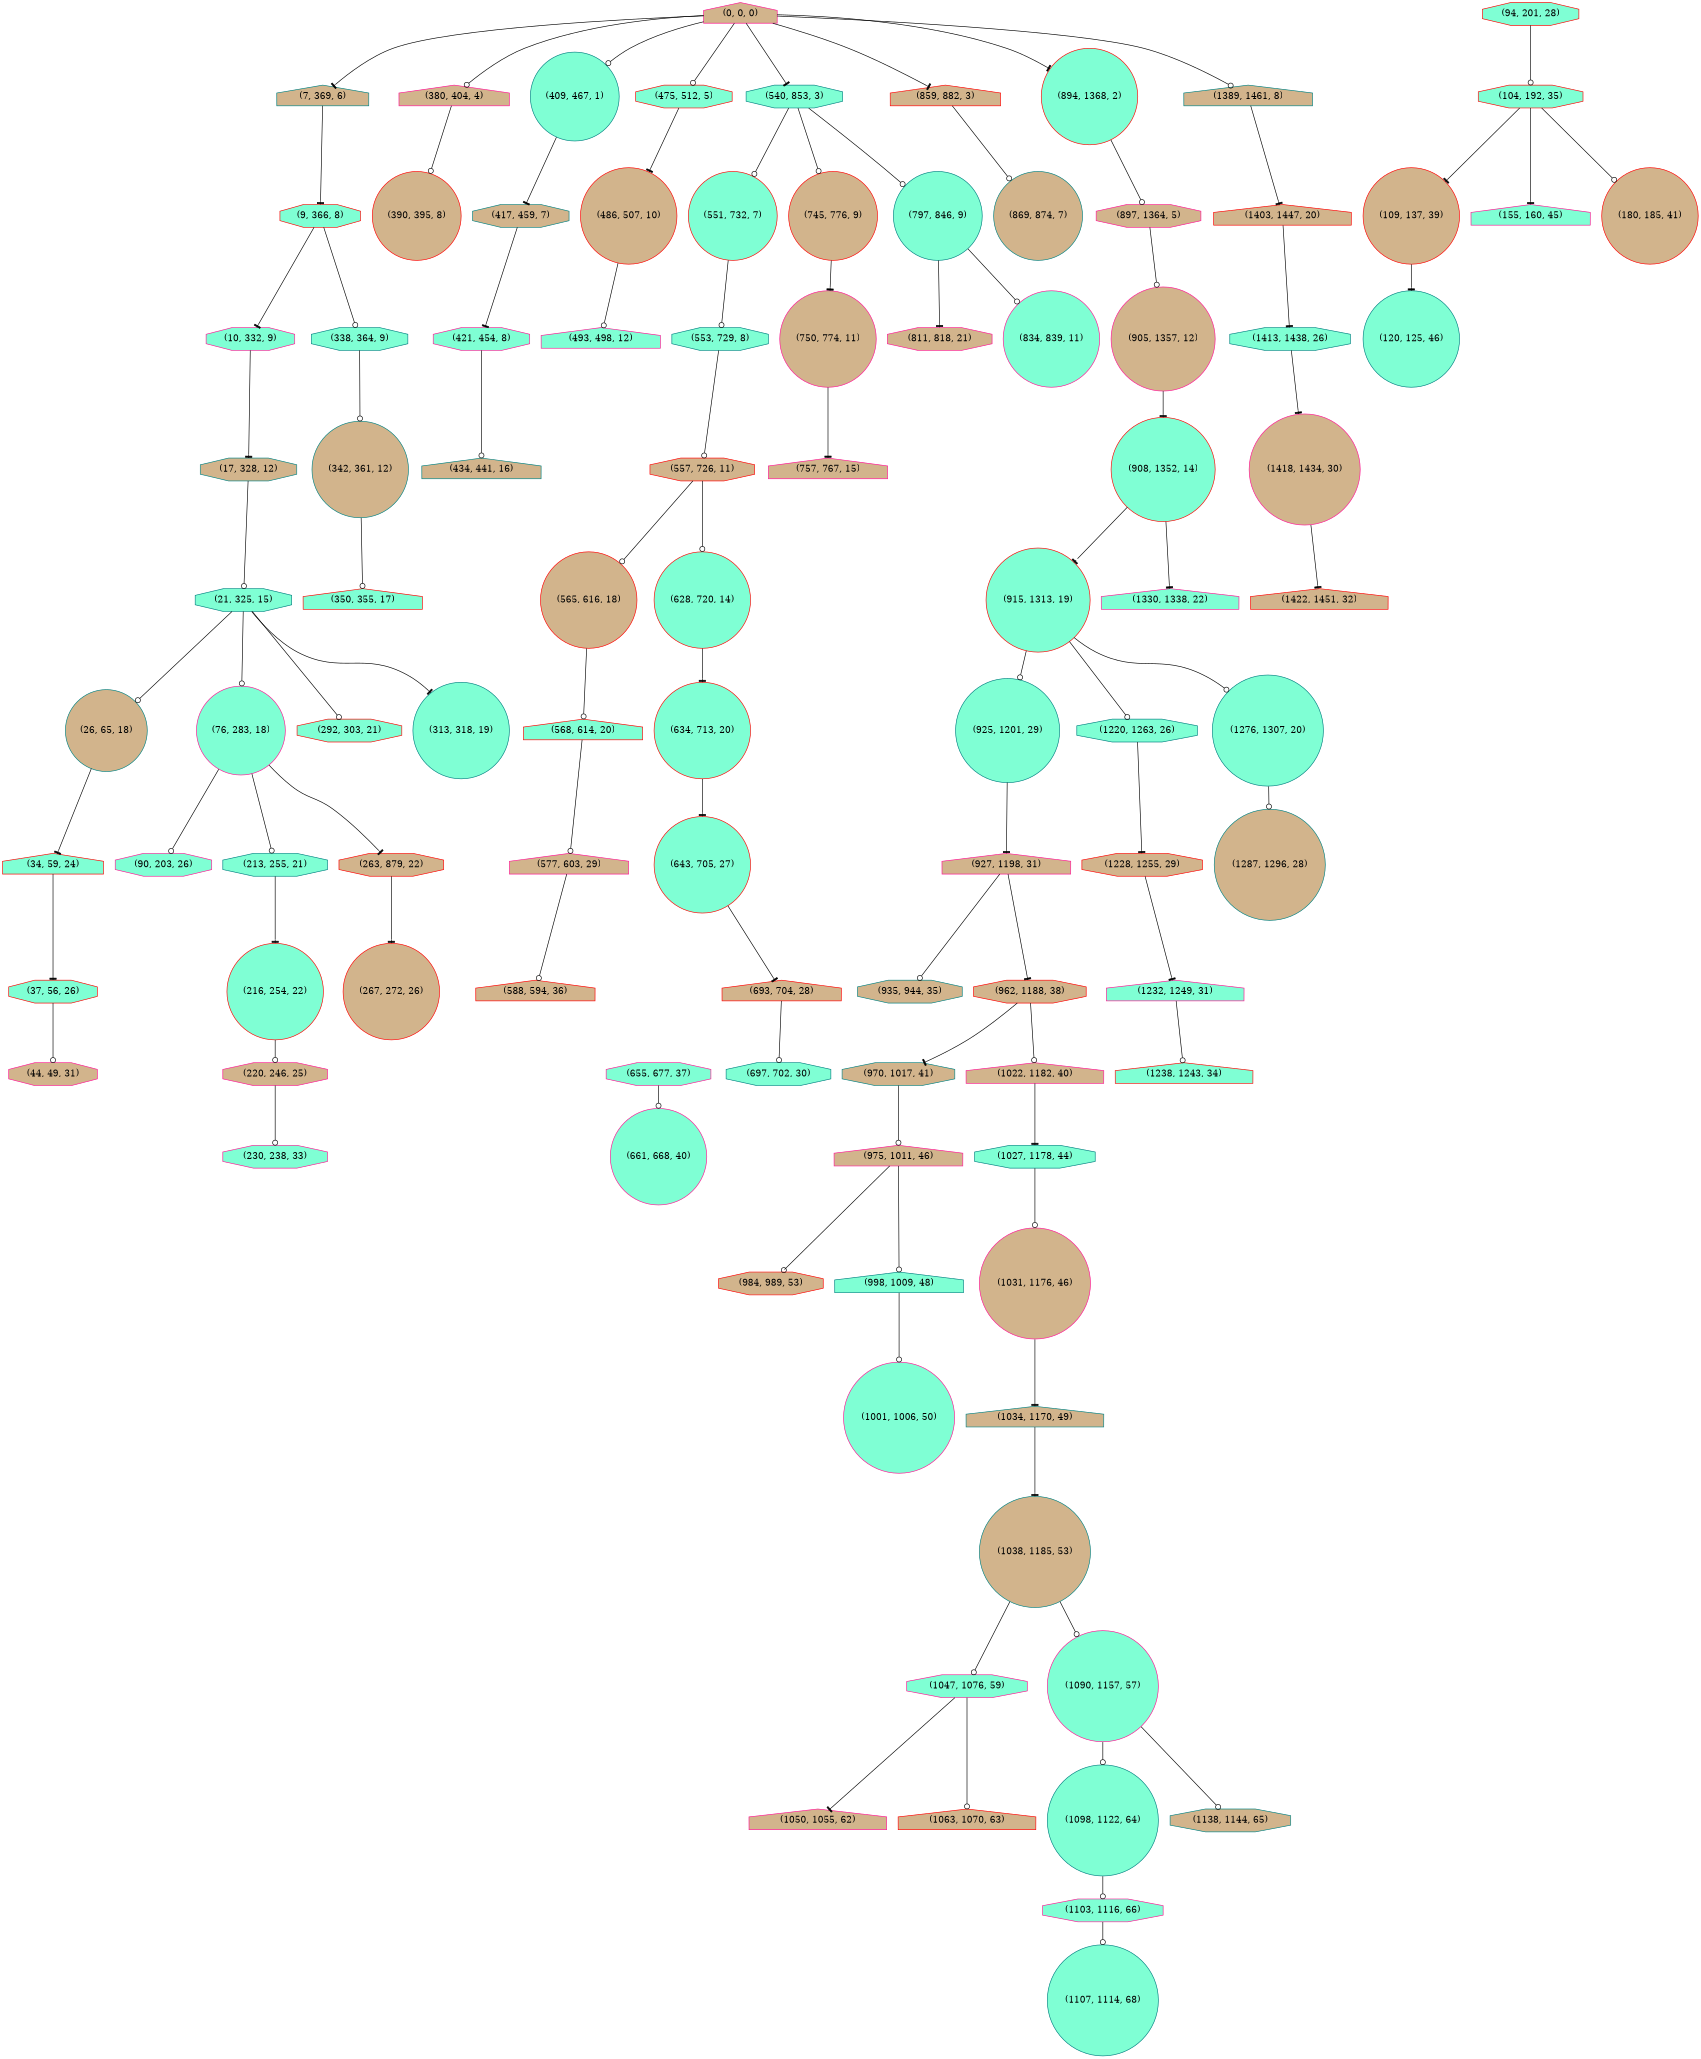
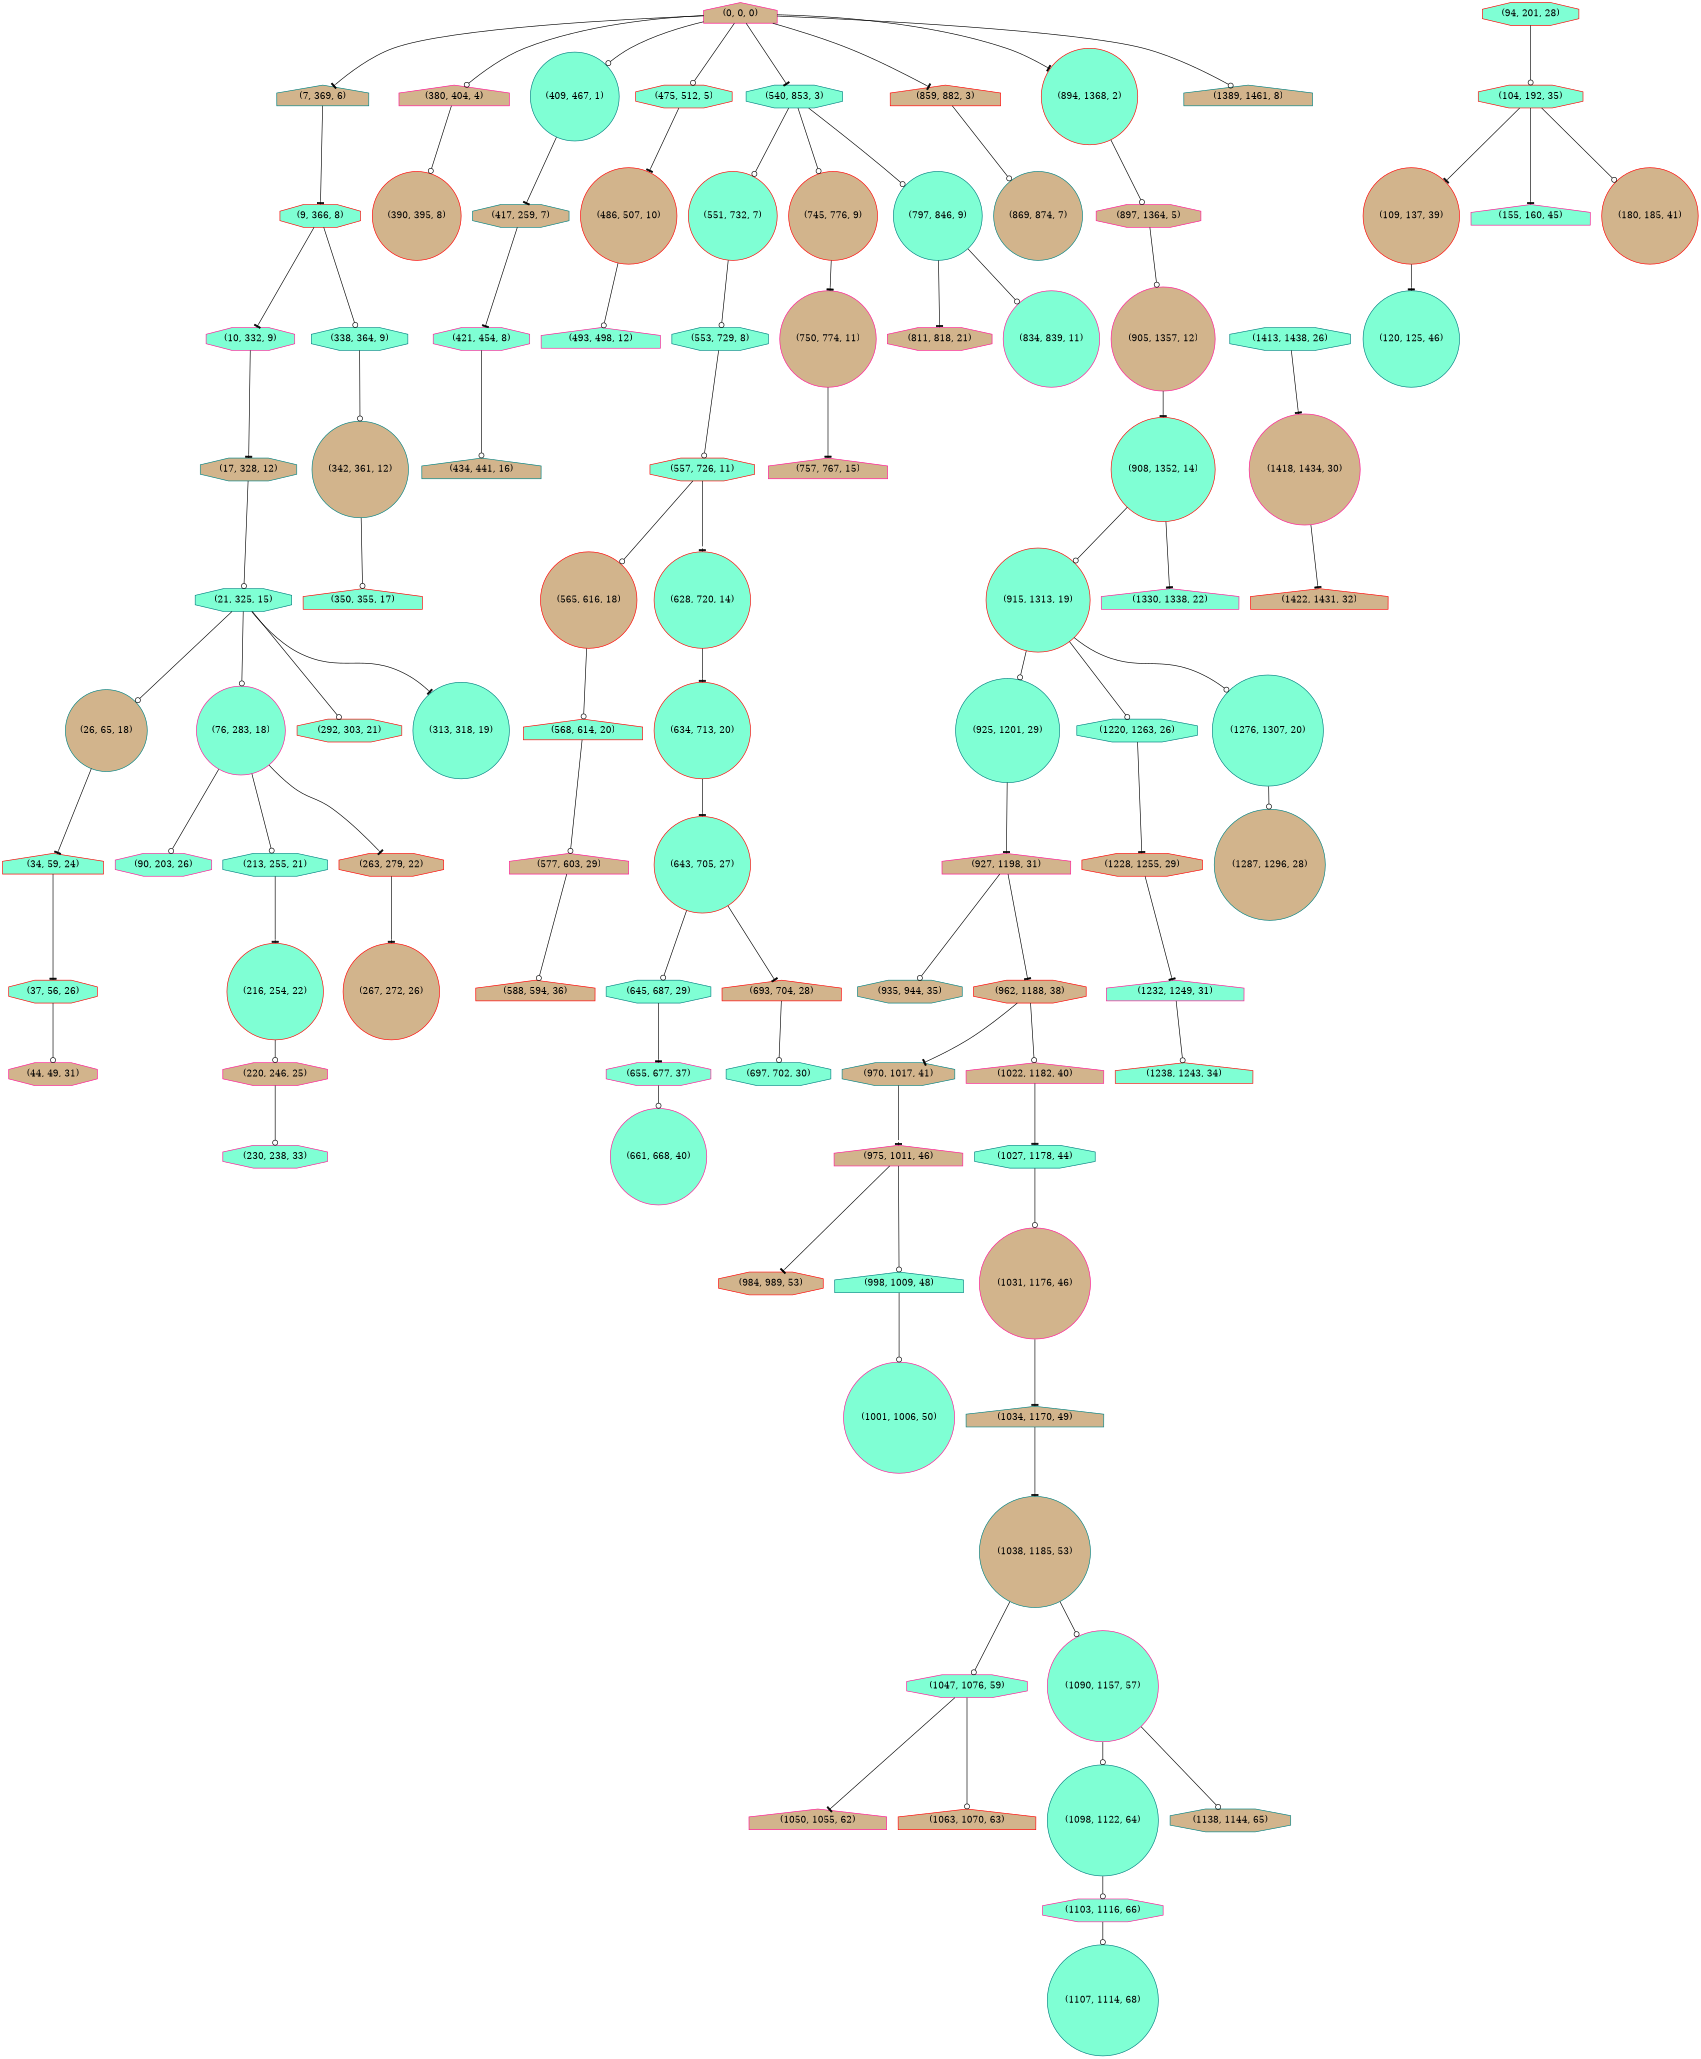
node "(417, 459, 7)": label "(417, 459, 7)" -> "(417, 259, 7)"
node "(1403, 1447, 20)": removed
node "(557, 726, 11)": fillcolor tan -> aquamarine
edge "(557, 726, 11)" -> "(628, 720, 14)": arrowhead odot -> tee
edge "(908, 1352, 14)" -> "(915, 1313, 19)": arrowhead tee -> odot
node "(1422, 1451, 32)": label "(1422, 1451, 32)" -> "(1422, 1431, 32)"
node "(263, 879, 22)": label "(263, 879, 22)" -> "(263, 279, 22)"
node "(645, 687, 29)": added
edge "(970, 1017, 41)" -> "(975, 1011, 46)": arrowhead odot -> tee
edge "(975, 1011, 46)" -> "(984, 989, 53)": arrowhead odot -> tee
